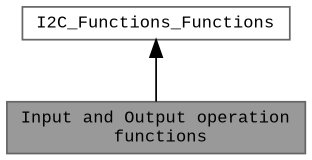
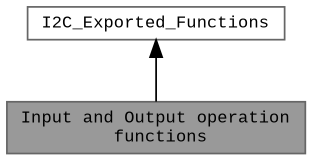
node "I2C_Functions_Functions": label "I2C_Functions_Functions" -> "I2C_Exported_Functions"
